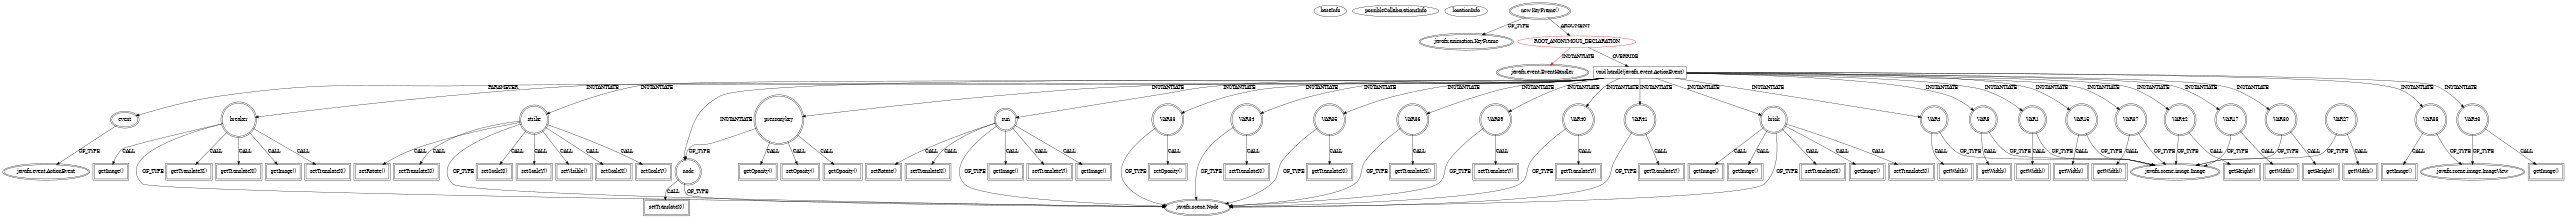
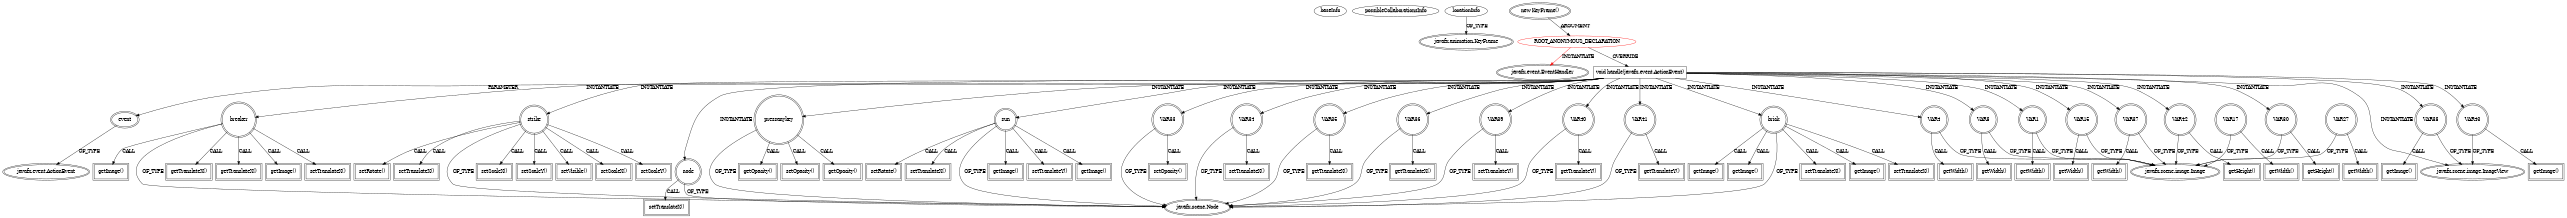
edge "new KeyFrame()" -> "javafx.animation.KeyFrame": now "locationInfo" -> "javafx.animation.KeyFrame"
edge "void handle(javafx.event.ActionEvent)" -> "VAR17": now "void handle(javafx.event.ActionEvent)" -> "javafx.scene.image.ImageView"
edge "pressanykey" -> "node": now "pressanykey" -> "javafx.scene.Node"
